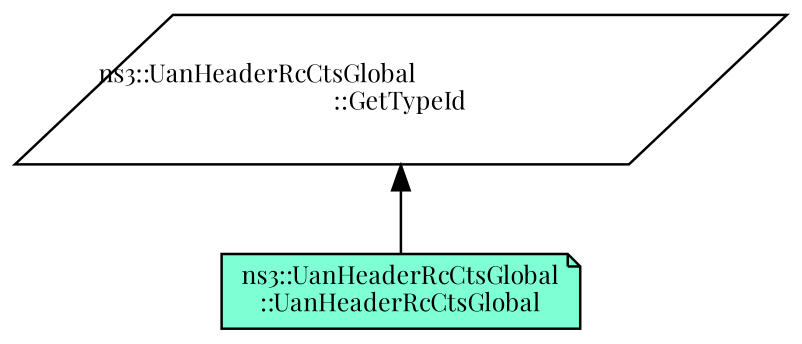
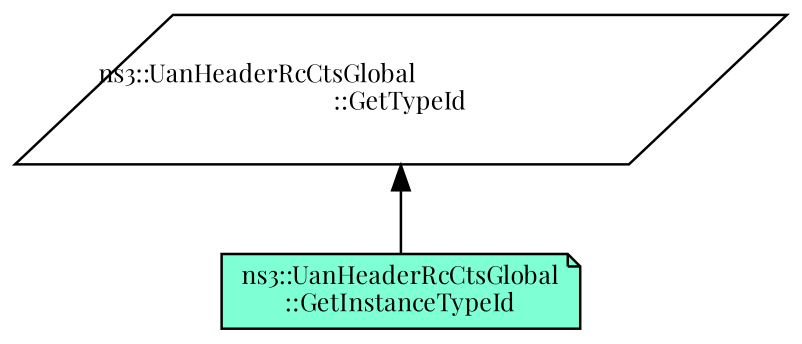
node "ns3::UanHeaderRcCtsGlobal ::UanHeaderRcCtsGlobal": label "ns3::UanHeaderRcCtsGlobal ::UanHeaderRcCtsGlobal" -> "ns3::UanHeaderRcCtsGlobal ::GetInstanceTypeId"
